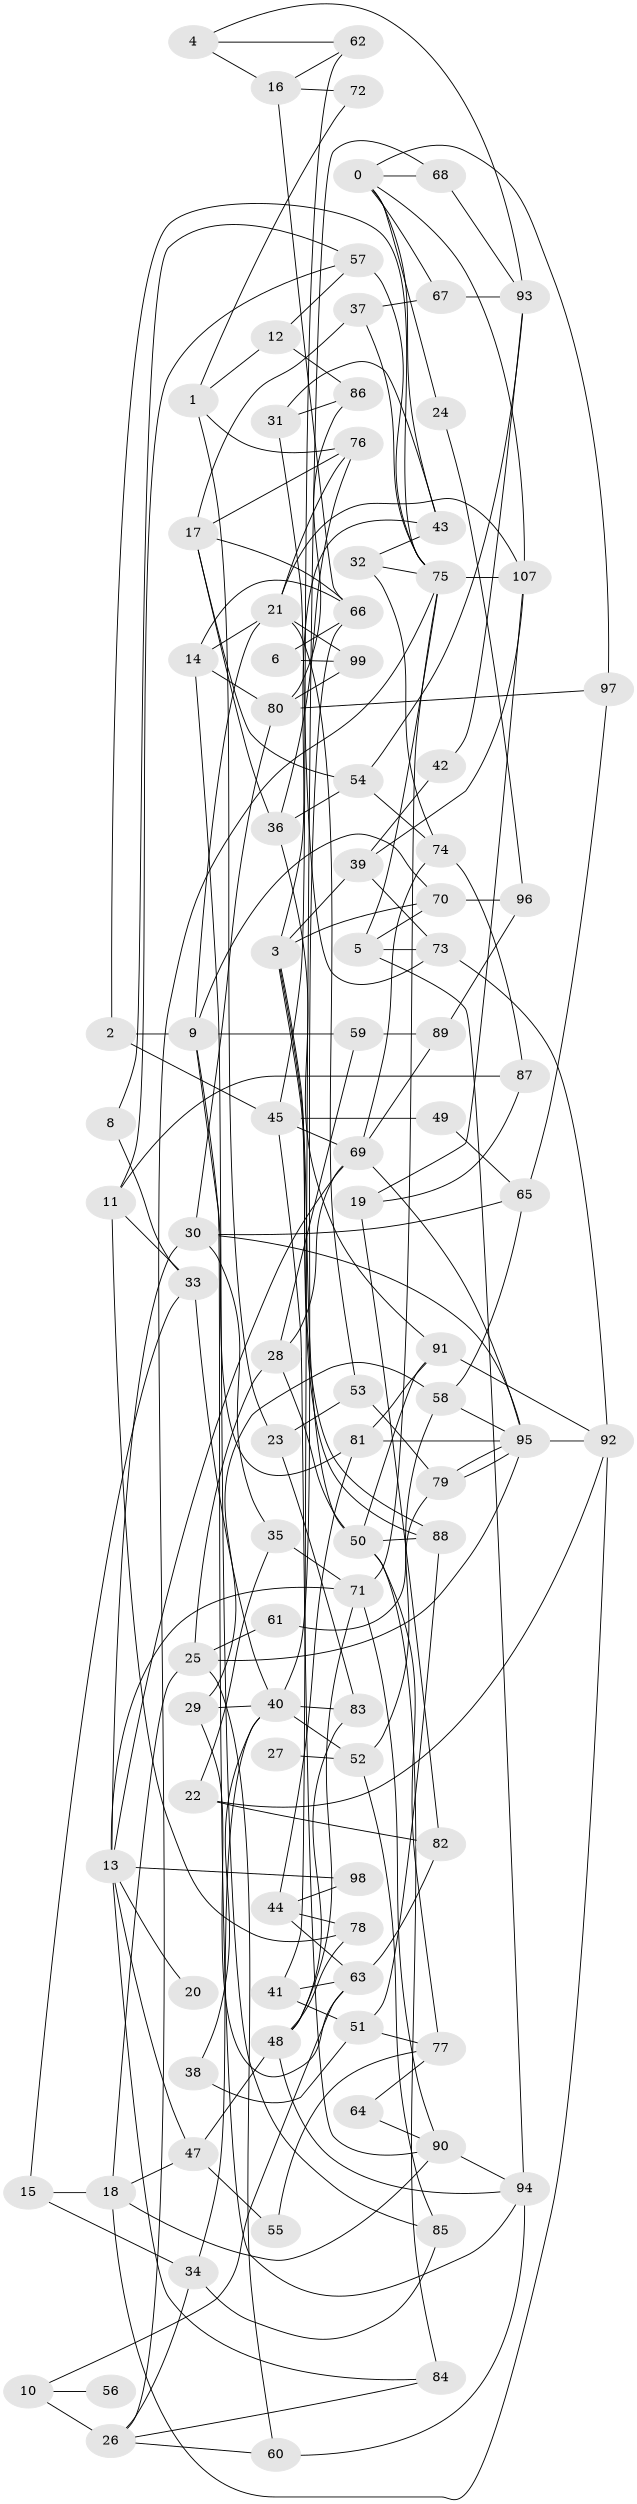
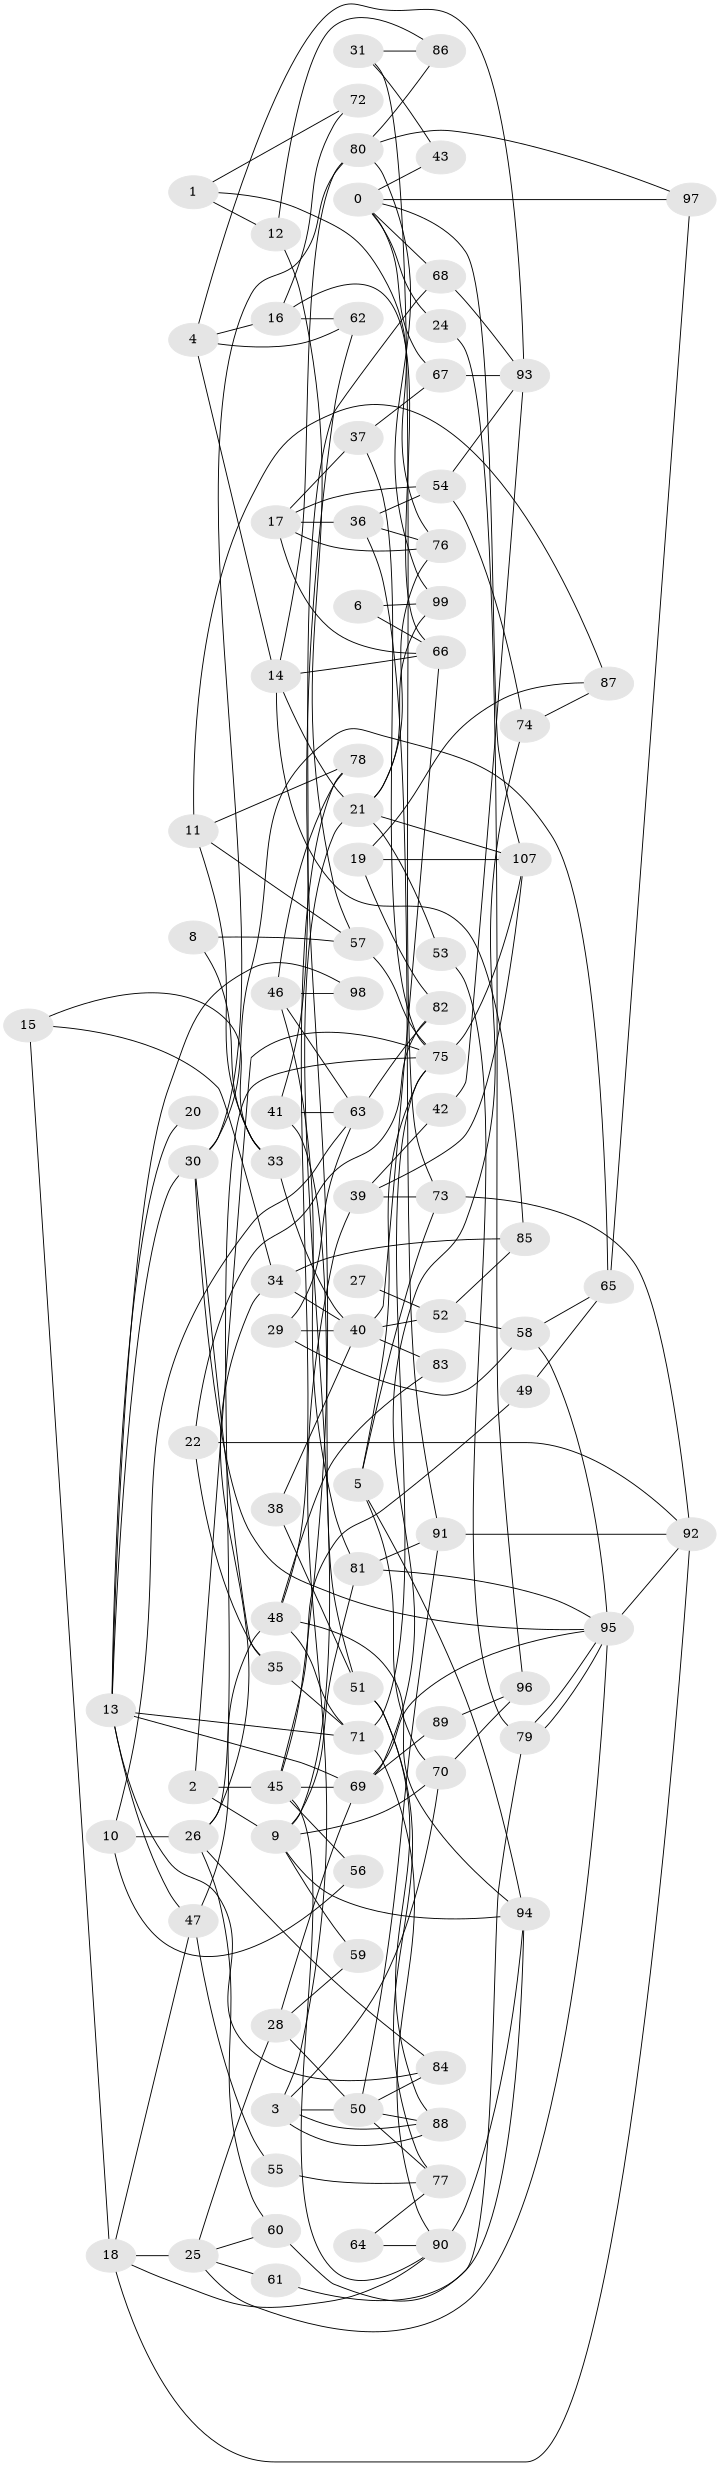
edge "4" -- "14": added
node "32": removed
edge "43" -- "3": removed
edge "59" -- "89": removed
node "23": removed
edge "45" -- "56": added
node "44": label "44" -> "46"
